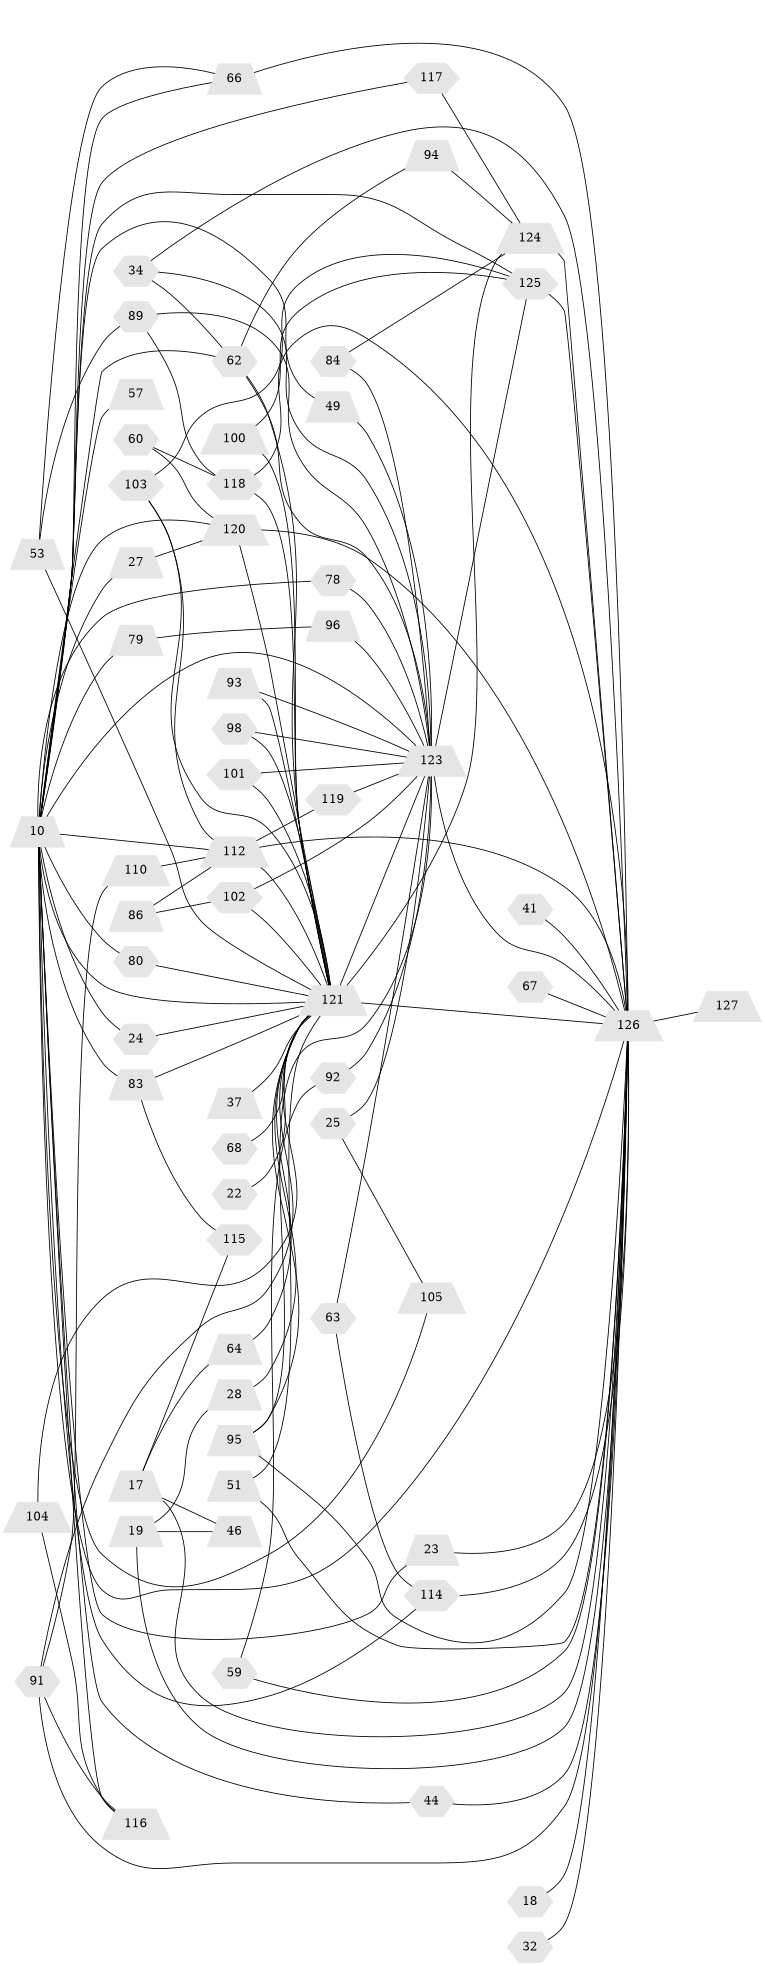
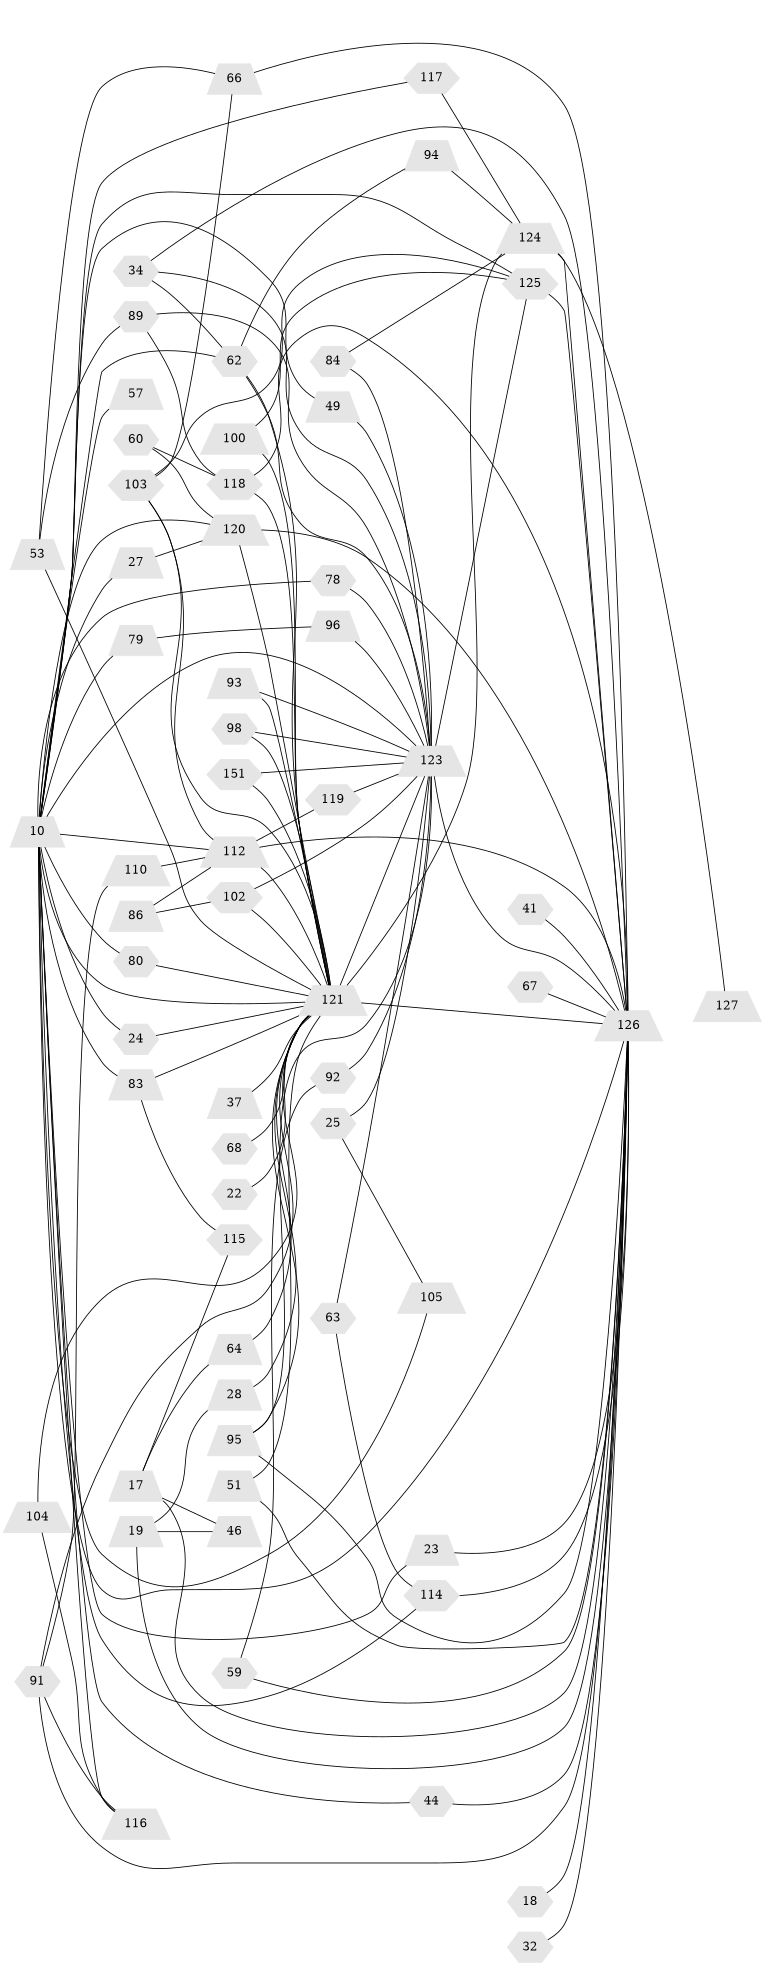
edge "66" -- "10": now "66" -- "103"
node "101": label "101" -> "151"
edge "127" -- "126": now "127" -- "124"
